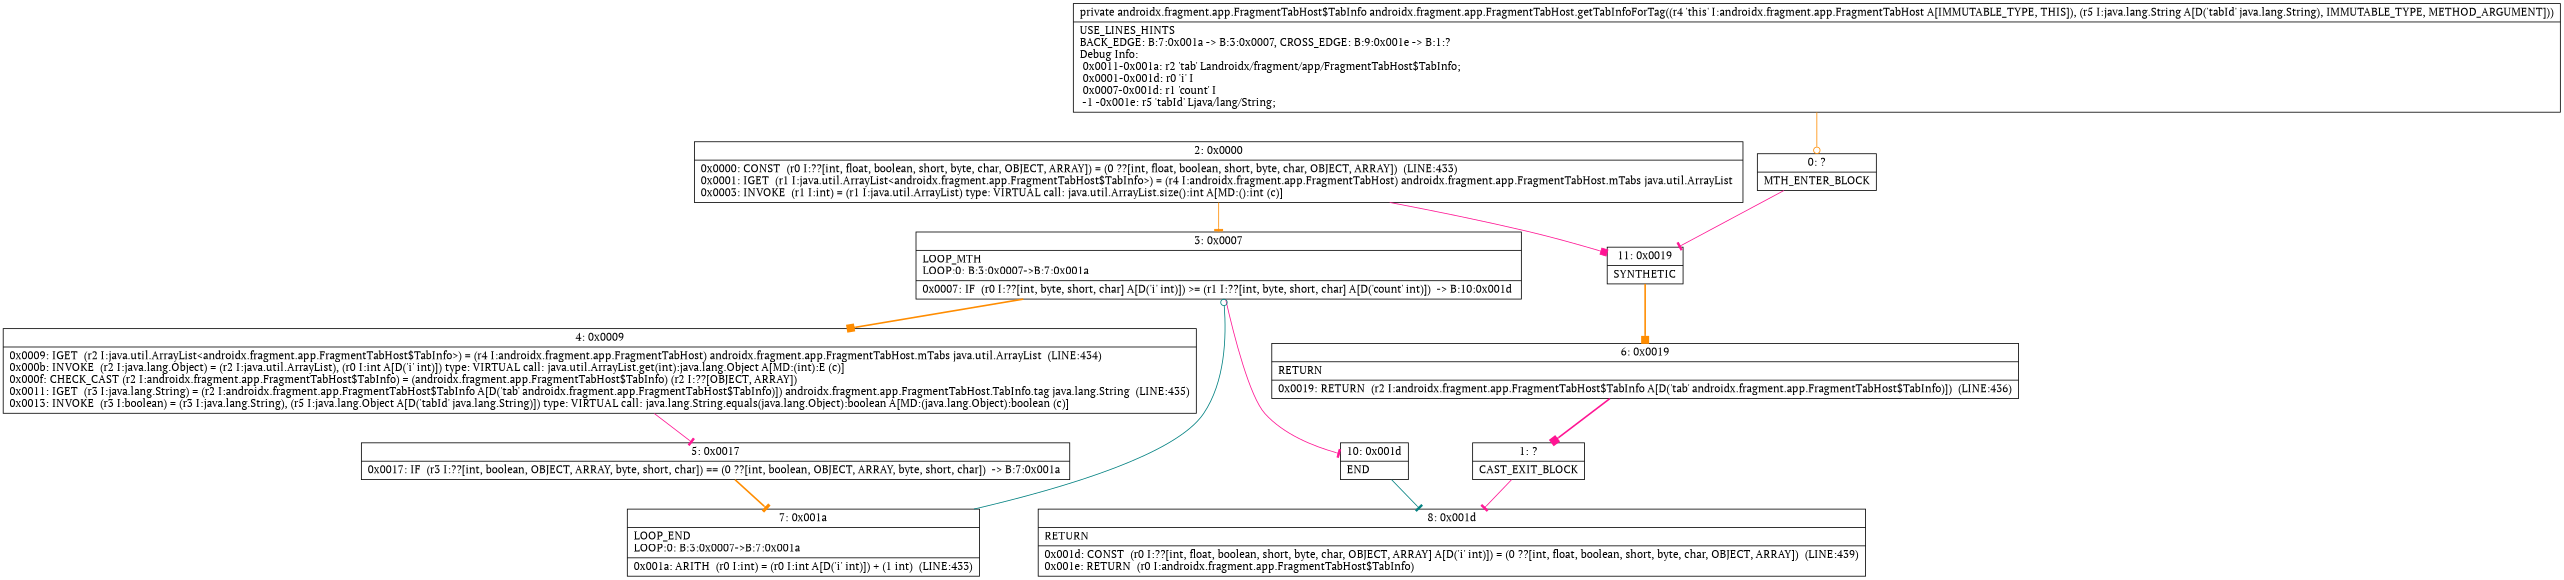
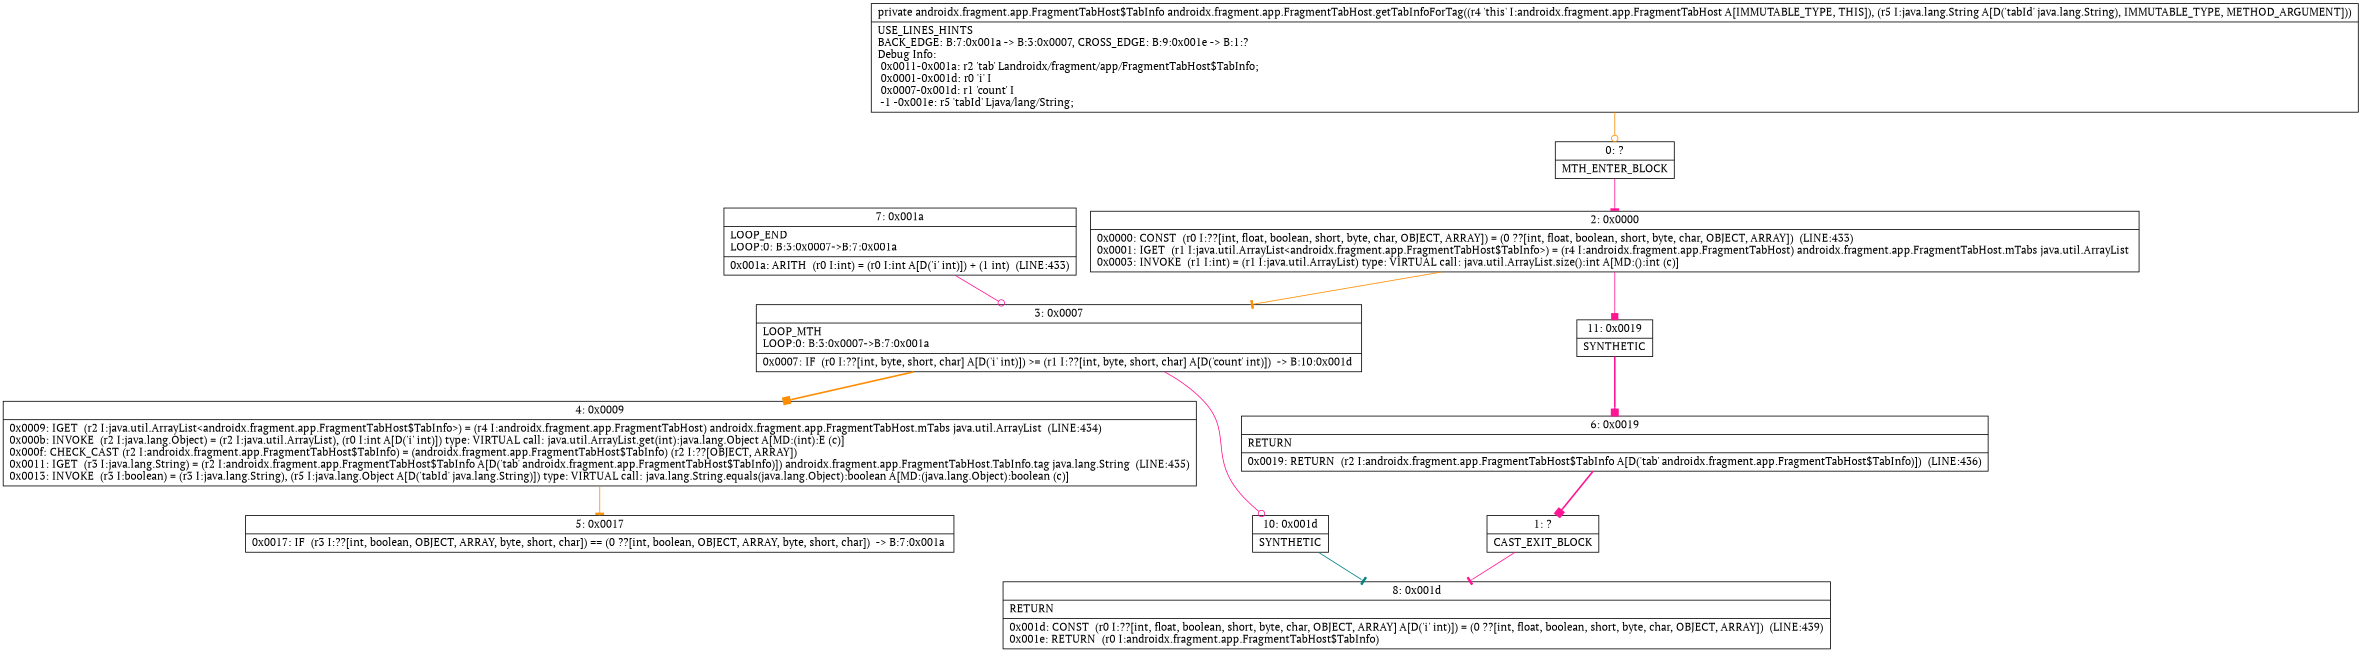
edge "0: ?" -> "11: 0x0019": now "0: ?" -> "2: 0x0000"
edge "11: 0x0019" -> "6: 0x0019": color darkorange -> deeppink
edge "3: 0x0007" -> "10: 0x001d": arrowhead tee -> odot
edge "4: 0x0009" -> "5: 0x0017": color deeppink -> darkorange
edge "7: 0x001a" -> "3: 0x0007": color teal -> deeppink
node "10: 0x001d": text "END" -> "SYNTHETIC"
edge "5: 0x0017" -> "7: 0x001a": removed
